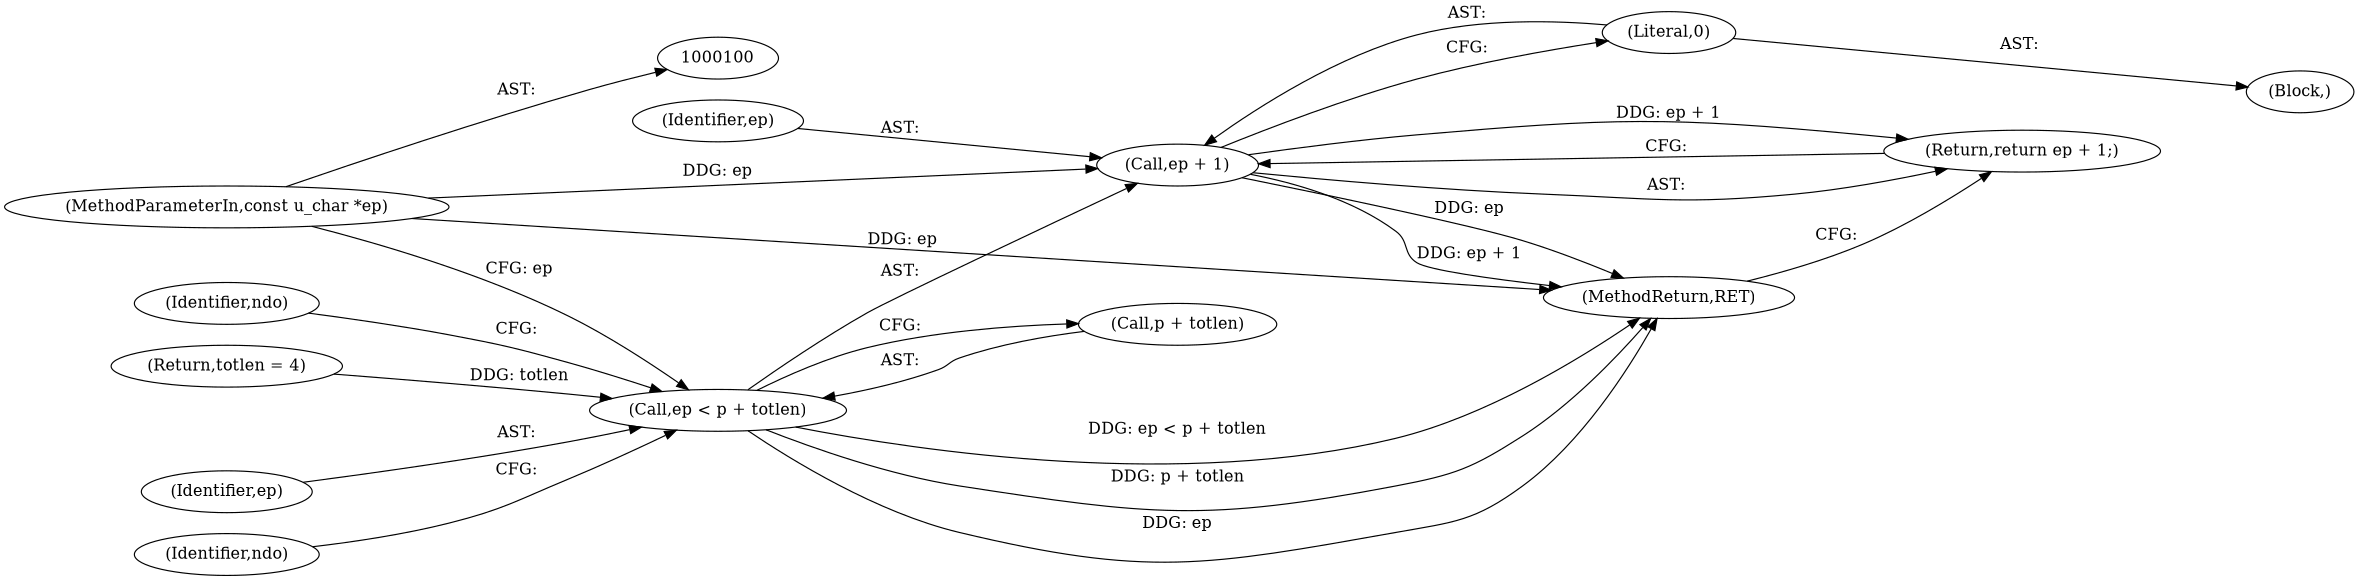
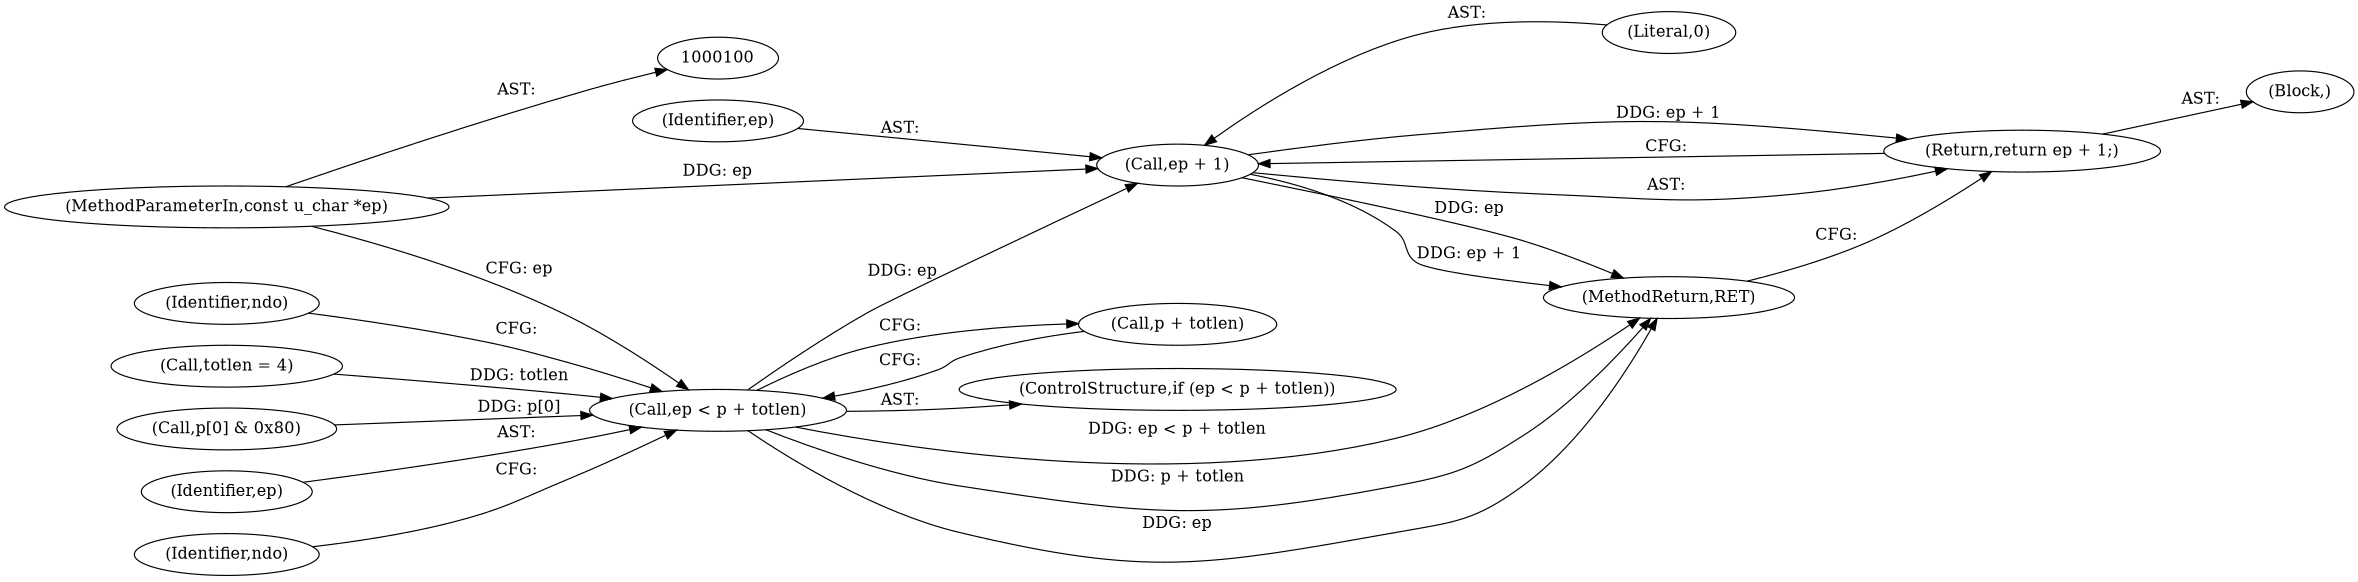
edge "(Literal,0)" -> "(Block,)": now "(Return,return ep + 1;)" -> "(Block,)"
edge "(Call,ep + 1)" -> "(Literal,0)": removed, label "CFG:"
edge "(MethodParameterIn,const u_char *ep)" -> "(MethodReturn,RET)": removed, label "DDG: ep"
edge "(Call,ep < p + totlen)" -> "(Call,ep + 1)": label "AST: " -> "DDG: ep"
edge "(Call,p + totlen)" -> "(Call,ep < p + totlen)": label "AST: " -> "CFG: "
node "(Return,totlen = 4)": label "(Return,totlen = 4)" -> "(Call,totlen = 4)"
node "(ControlStructure,if (ep < p + totlen))": added
node "(Call,p[0] & 0x80)": added
